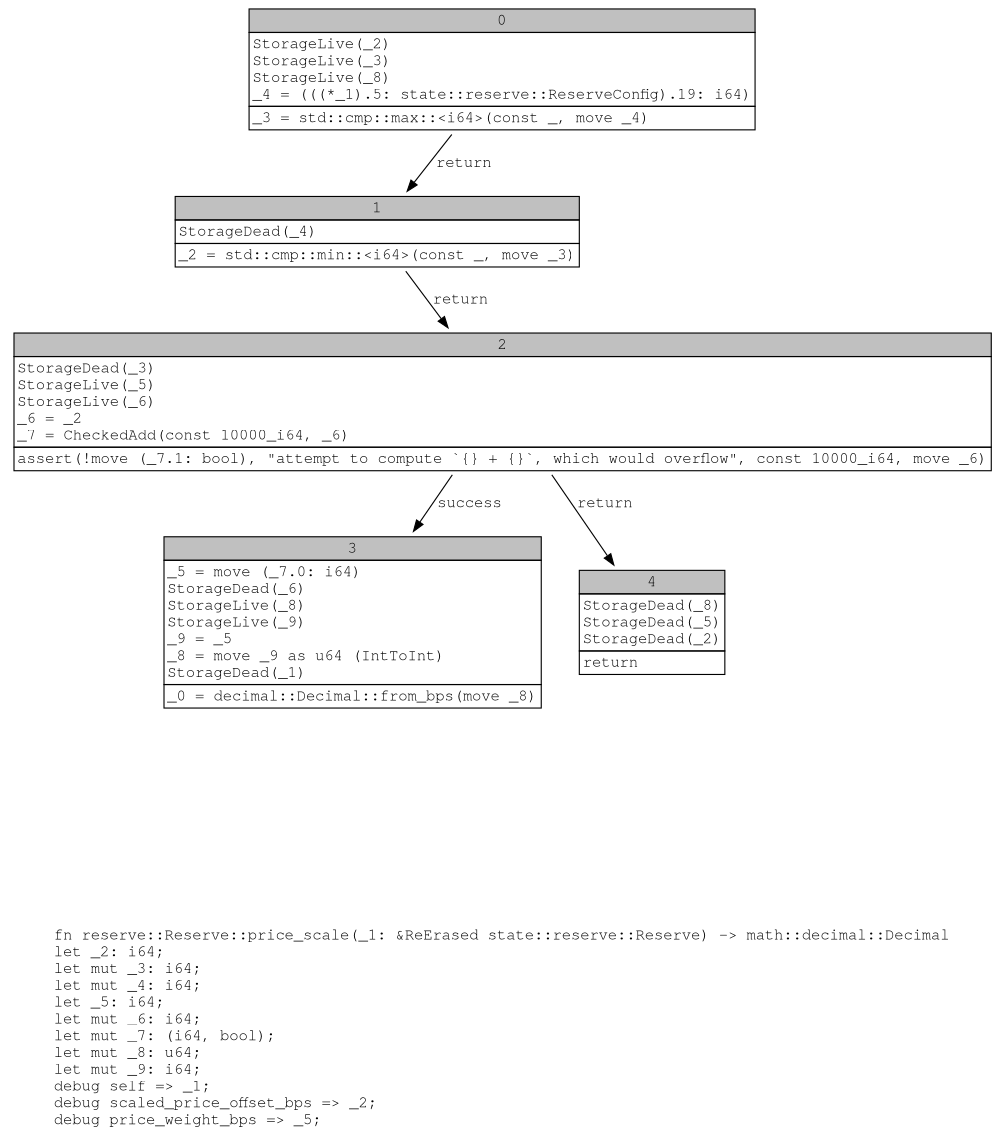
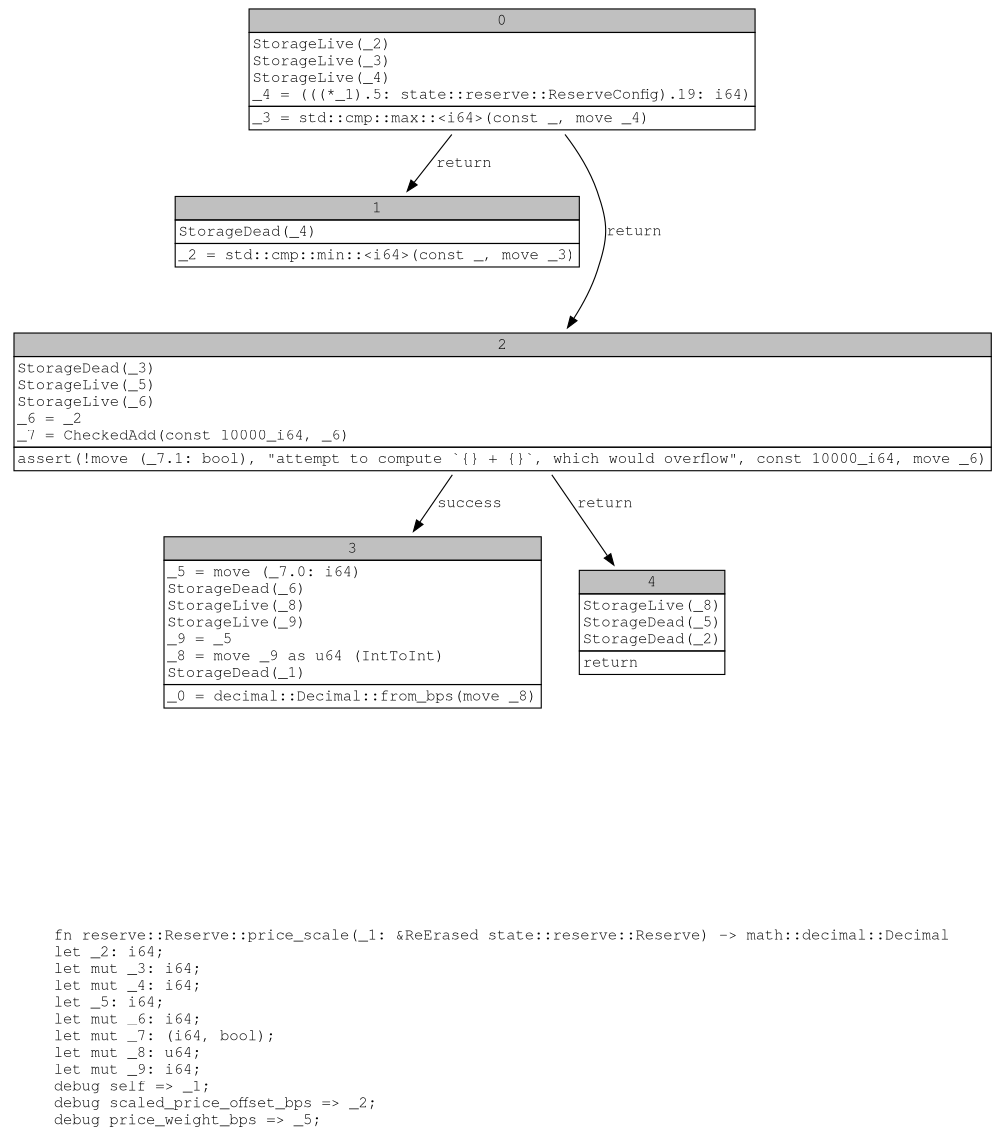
node "0": text "StorageLive(_8)" -> "StorageLive(_4)"
edge "1" -> "2": now "0" -> "2"
node "4": text "StorageDead(_8)" -> "StorageLive(_8)"
